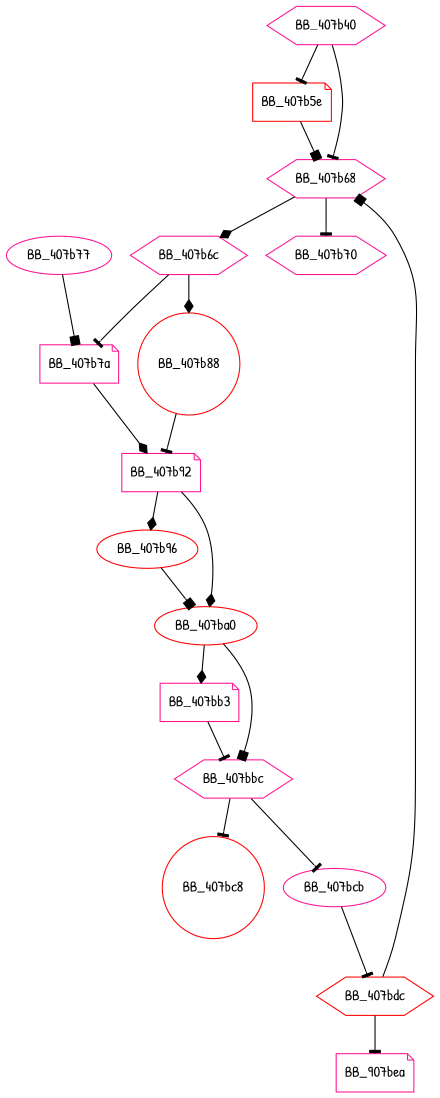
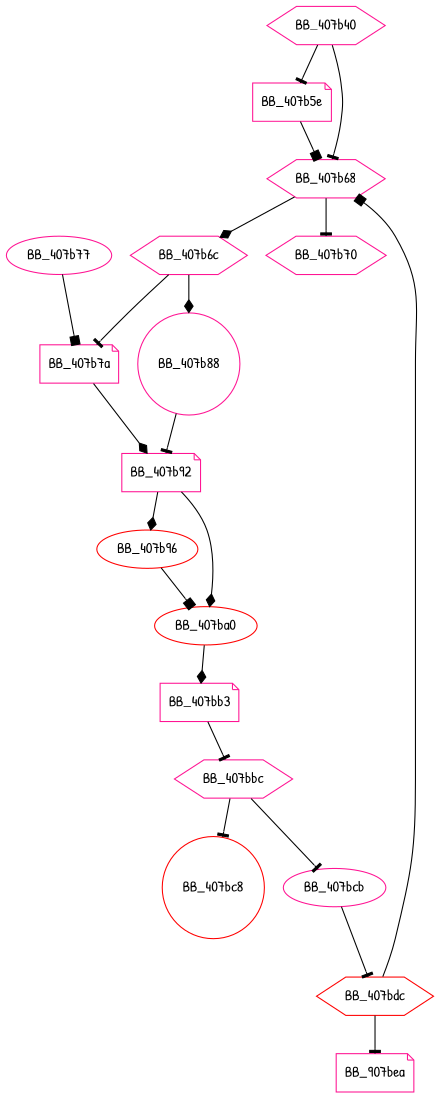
node "BB_407b5e": color red -> deeppink
node "BB_407b88": color red -> deeppink
edge "BB_407ba0" -> "BB_407bbc": removed
